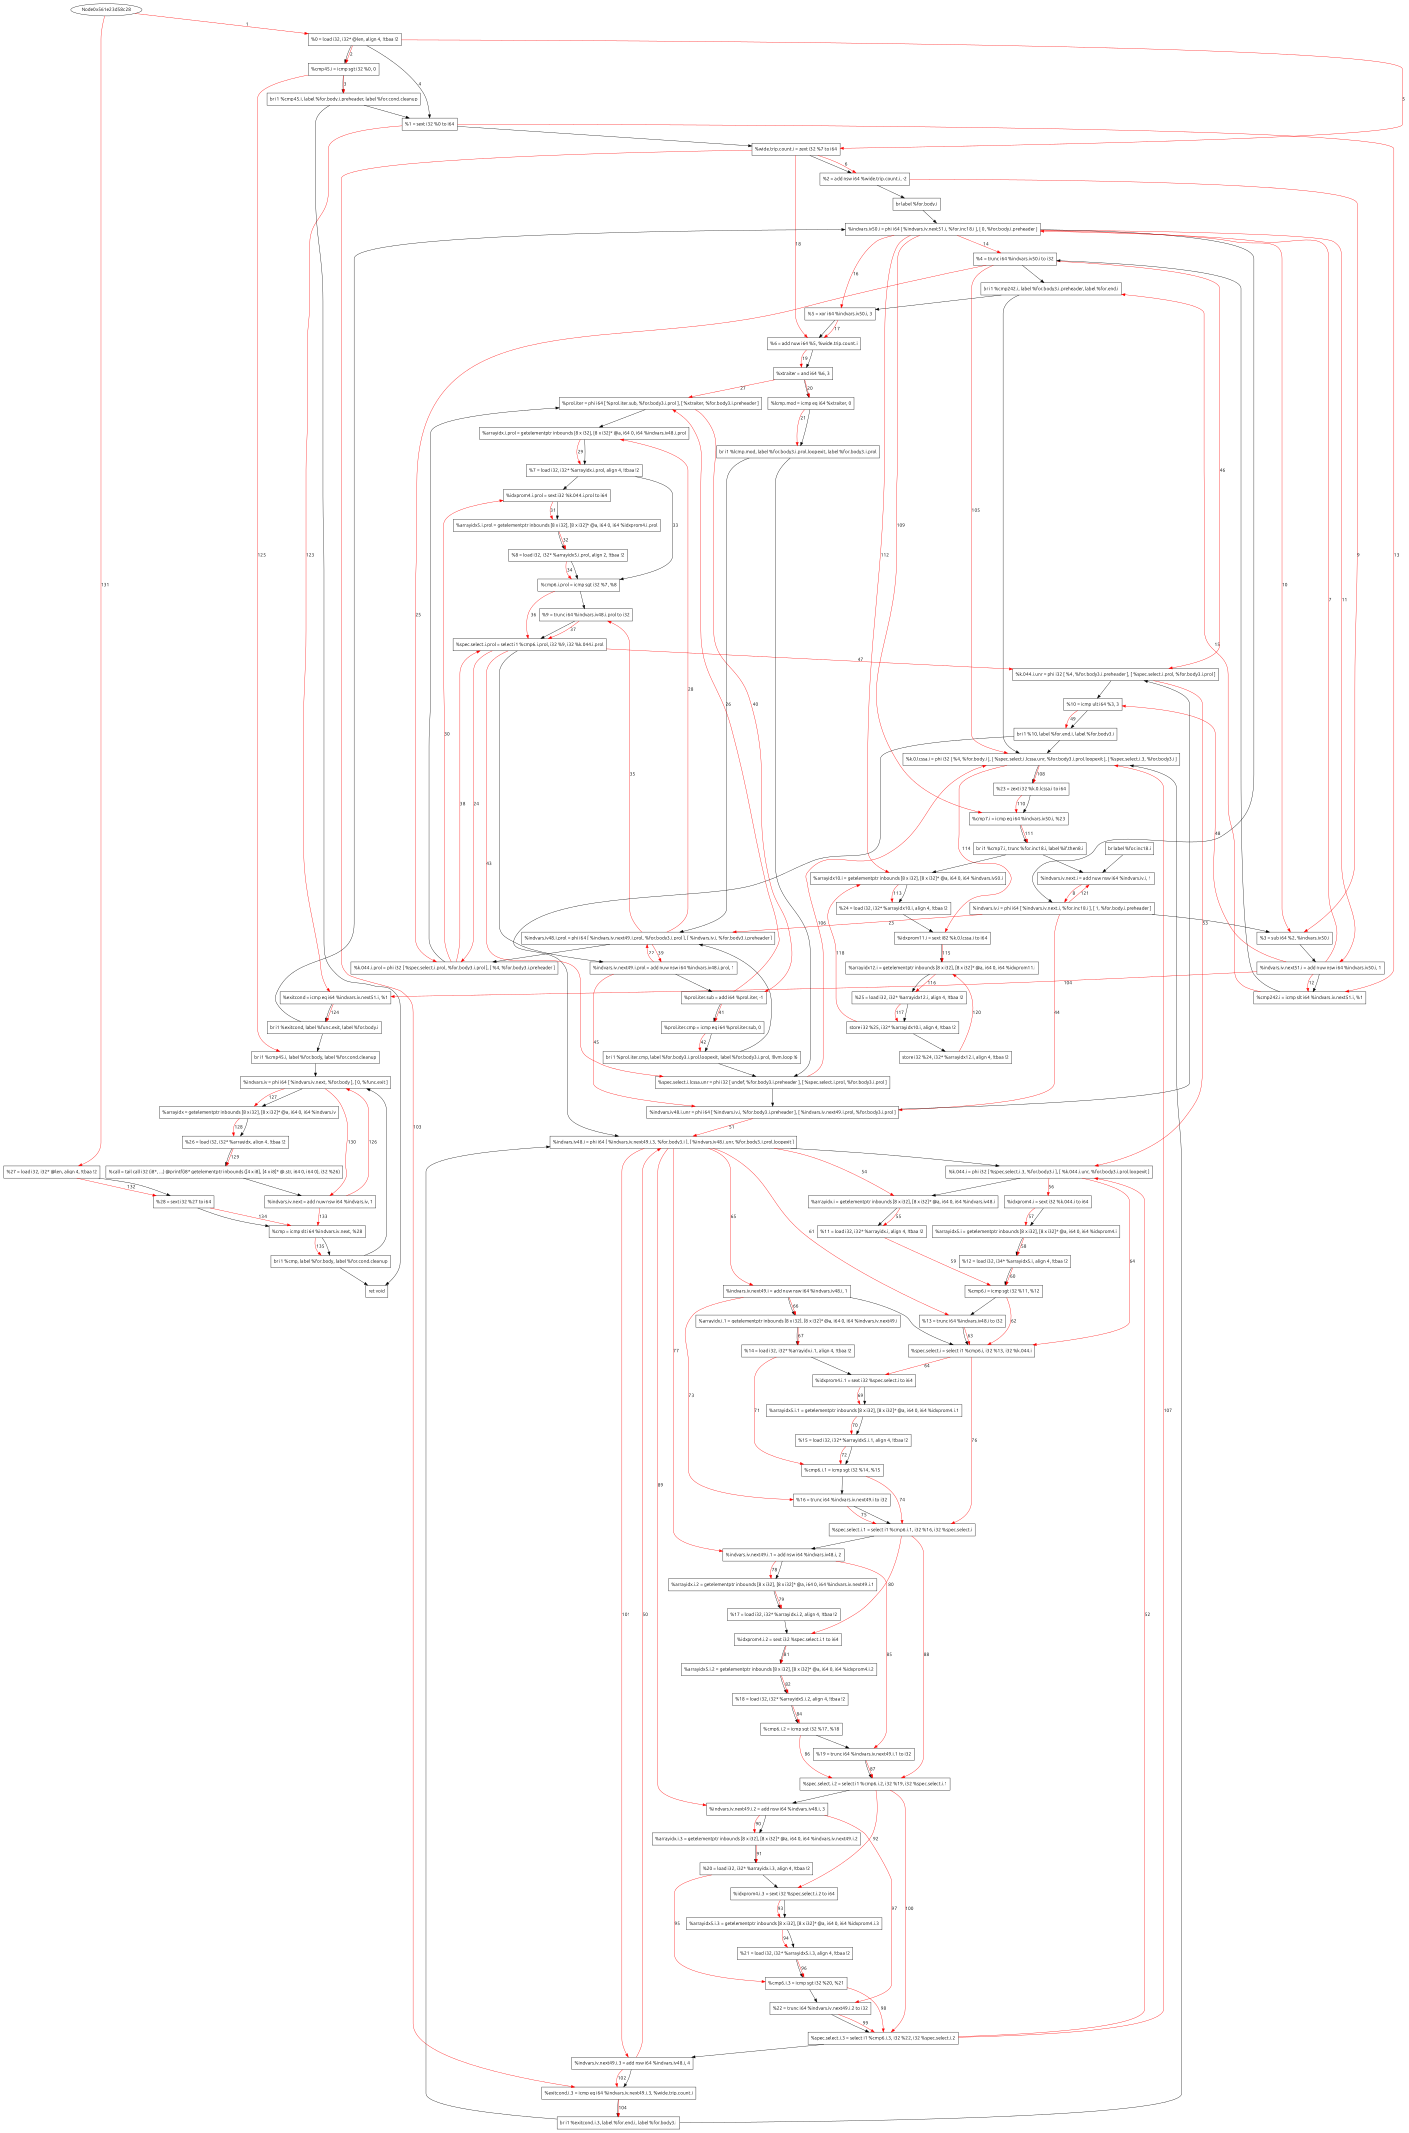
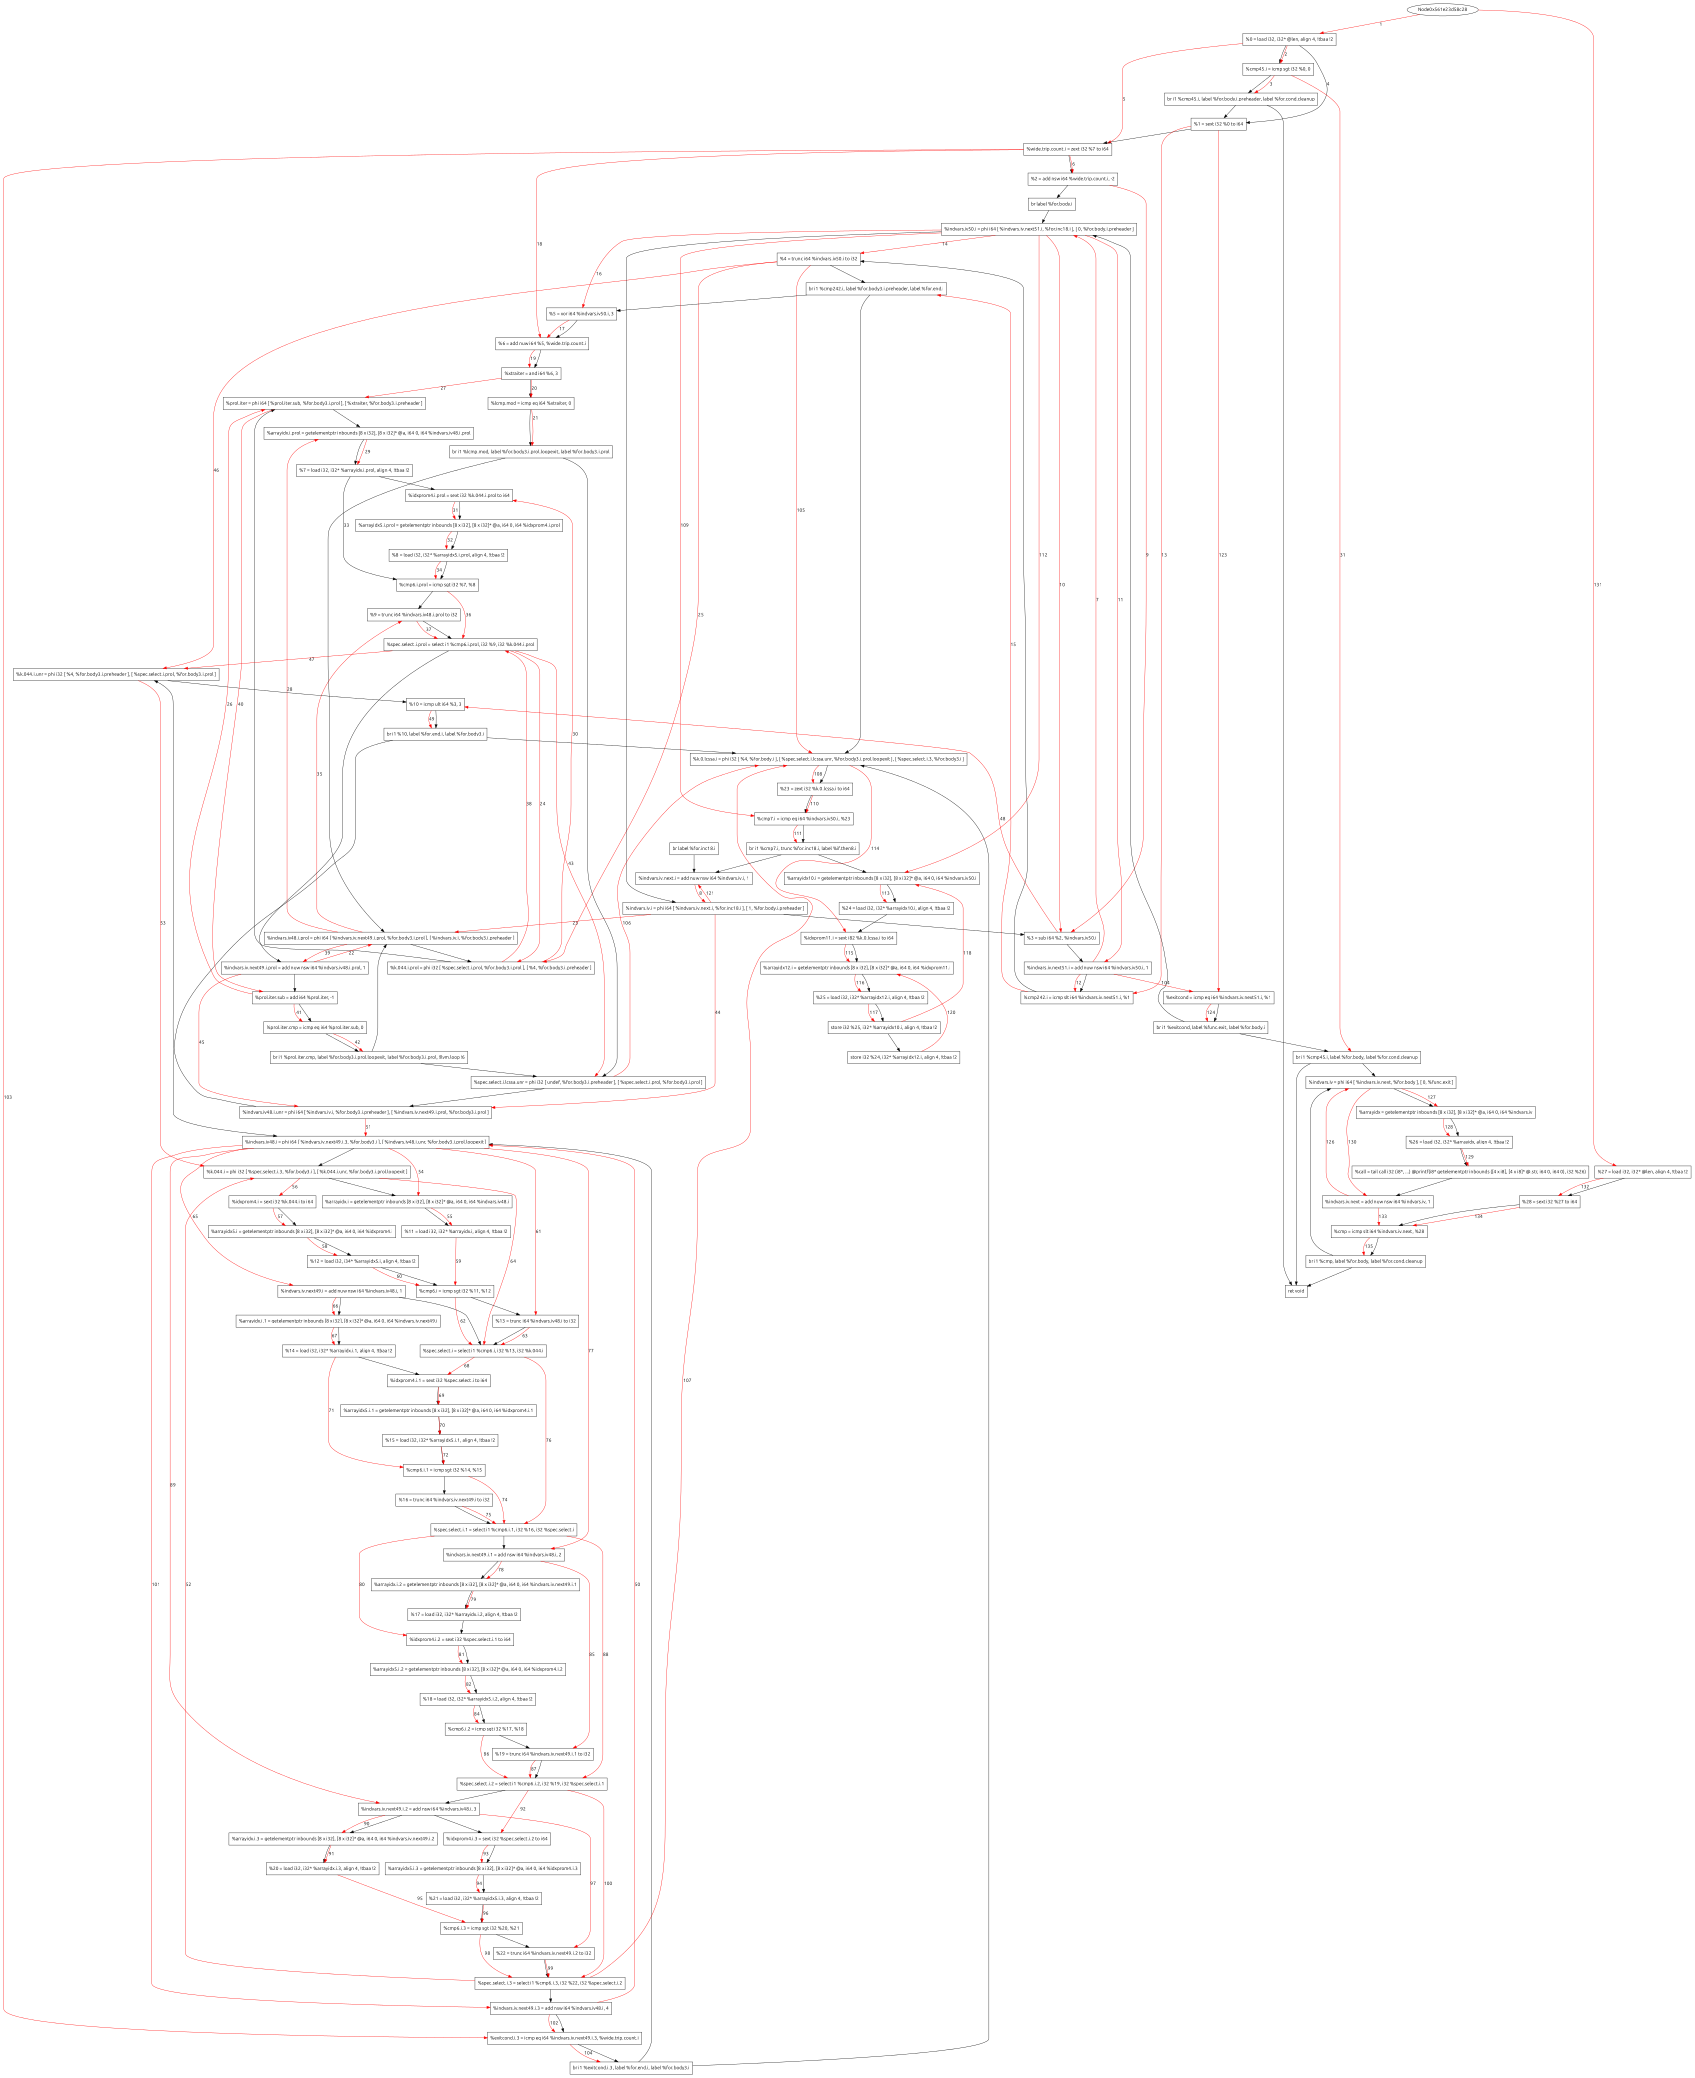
edge "%cmp45.i = icmp sgt i32 %0, 0" -> "br i1 %cmp45.i, label %for.body, label %for.cond.cleanup": label "125" -> "31"
node "%8 = load i32, i32* %arrayidx5.i.prol, align 2, !tbaa !2": label "%8 = load i32, i32* %arrayidx5.i.prol, align 2, !tbaa !2" -> "%8 = load i32, i32* %arrayidx5.i.prol, align 4, !tbaa !2"
edge "%indvars.iv.next51.i = add nuw nsw i64 %indvars.iv50.i, 1" -> "%10 = icmp ult i64 %3, 3": now "%3 = sub i64 %2, %indvars.iv50.i" -> "%10 = icmp ult i64 %3, 3"
edge "br i1 %cmp45.i, label %for.body, label %for.cond.cleanup" -> "ret void": added
edge "%spec.select.i = select i1 %cmp6.i, i32 %13, i32 %k.044.i" -> "%idxprom4.i.1 = sext i32 %spec.select.i to i64": label "64" -> "68"
edge "%indvars.iv.next49.i = add nuw nsw i64 %indvars.iv48.i, 1" -> "%16 = trunc i64 %indvars.iv.next49.i to i32": removed, label "73"
edge "%20 = load i32, i32* %arrayidx.i.3, align 4, !tbaa !2" -> "%idxprom4.i.3 = sext i32 %spec.select.i.2 to i64": now "%indvars.iv.next49.i.2 = add nsw i64 %indvars.iv48.i, 3" -> "%idxprom4.i.3 = sext i32 %spec.select.i.2 to i64"
